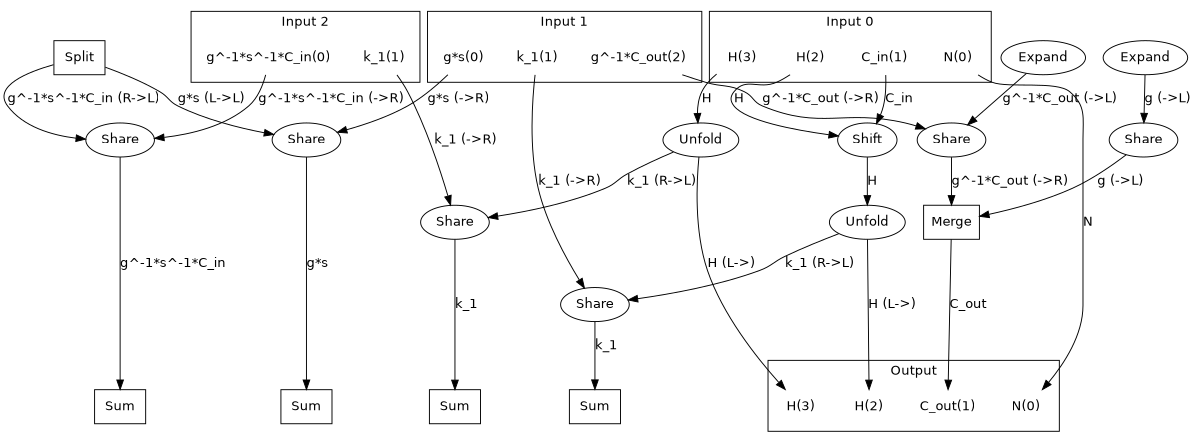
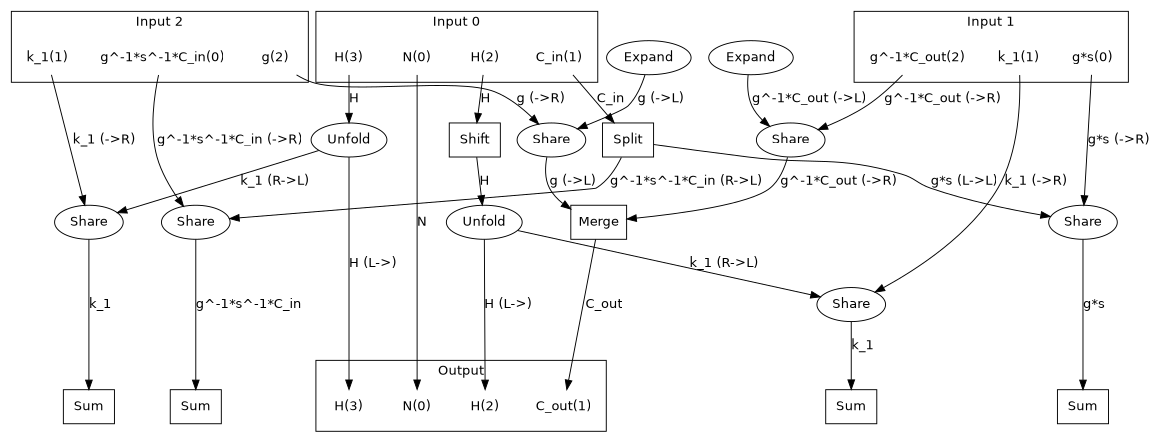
node "g(2)": added
edge "C_in(1)" -> "Shift": now "C_in(1)" -> "Split"
node "Shift": shape ellipse -> box
